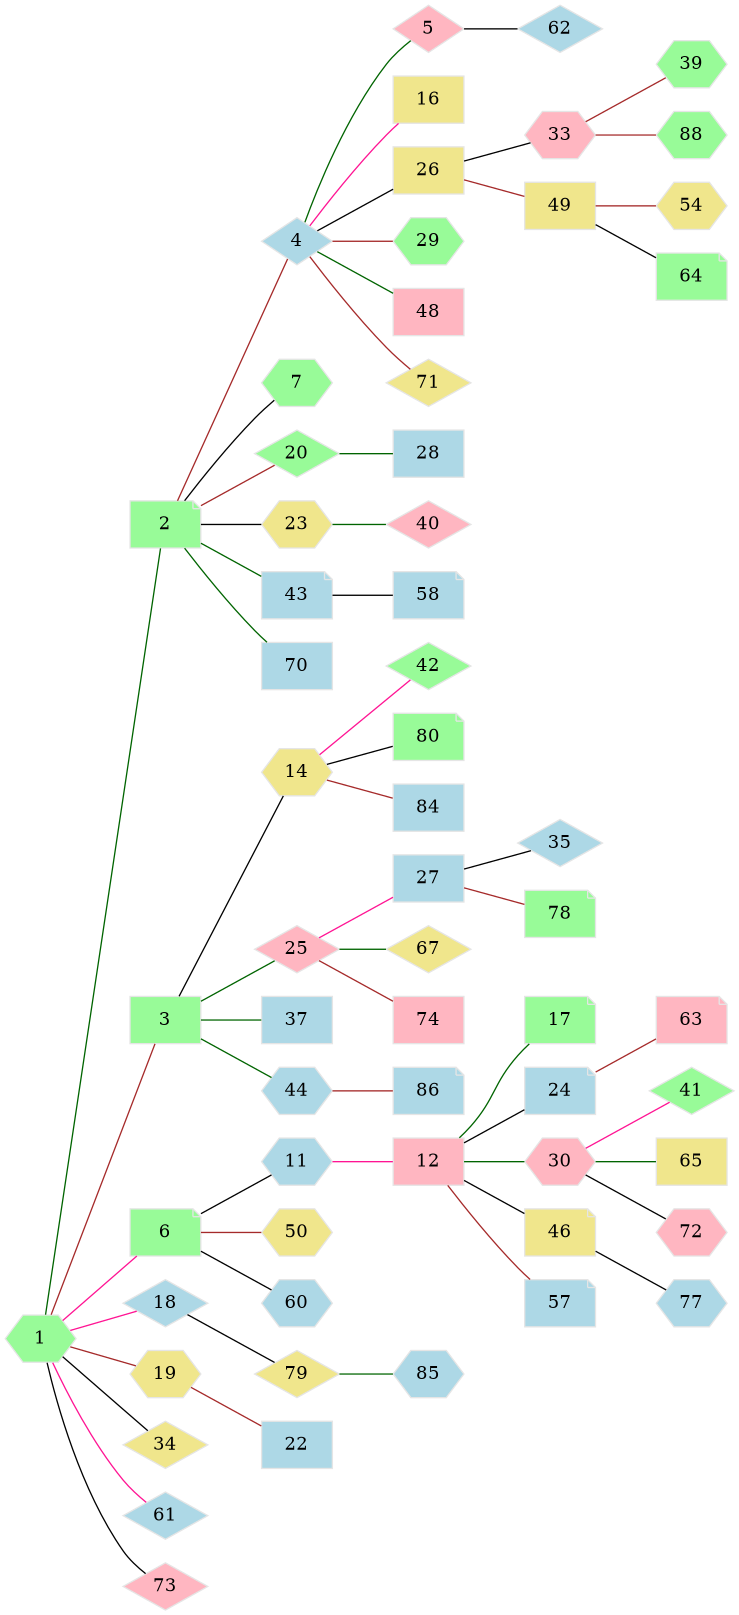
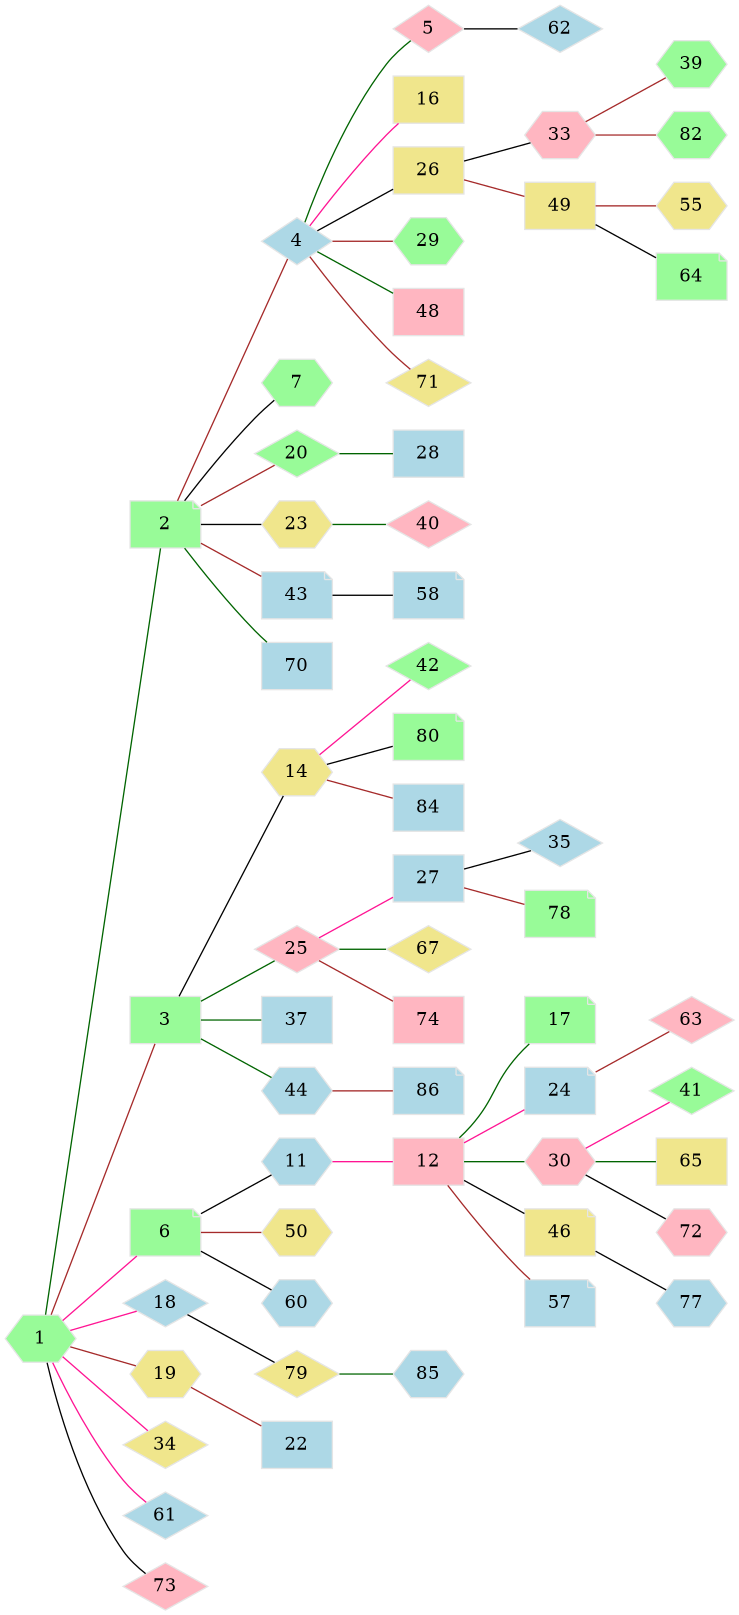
node "88": label "88" -> "82"
node "54": label "54" -> "55"
edge "2" -- "43": color darkgreen -> brown
node "63": shape note -> diamond
edge "24" -- "12": color black -> deeppink
edge "1" -- "34": color black -> deeppink
